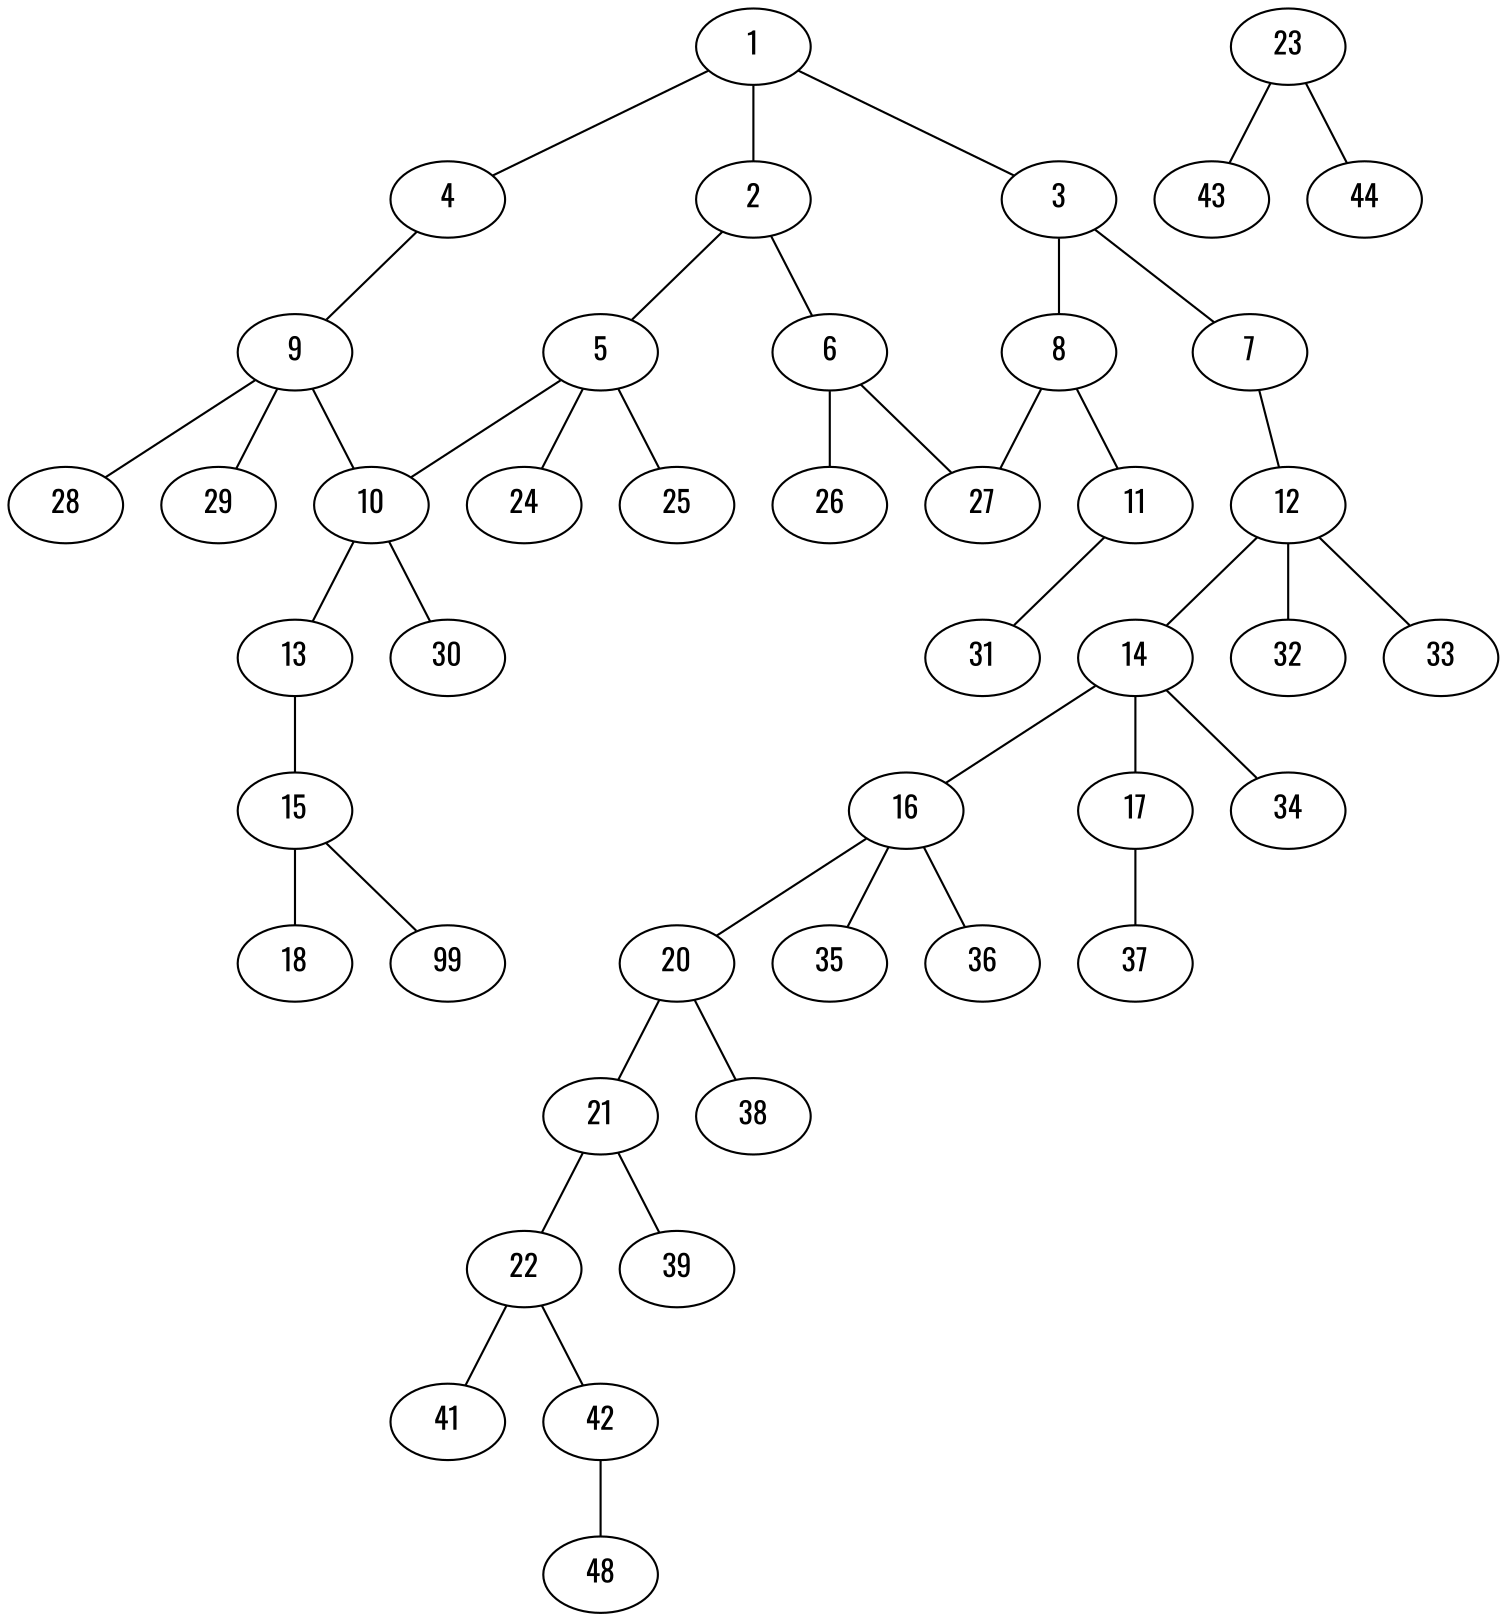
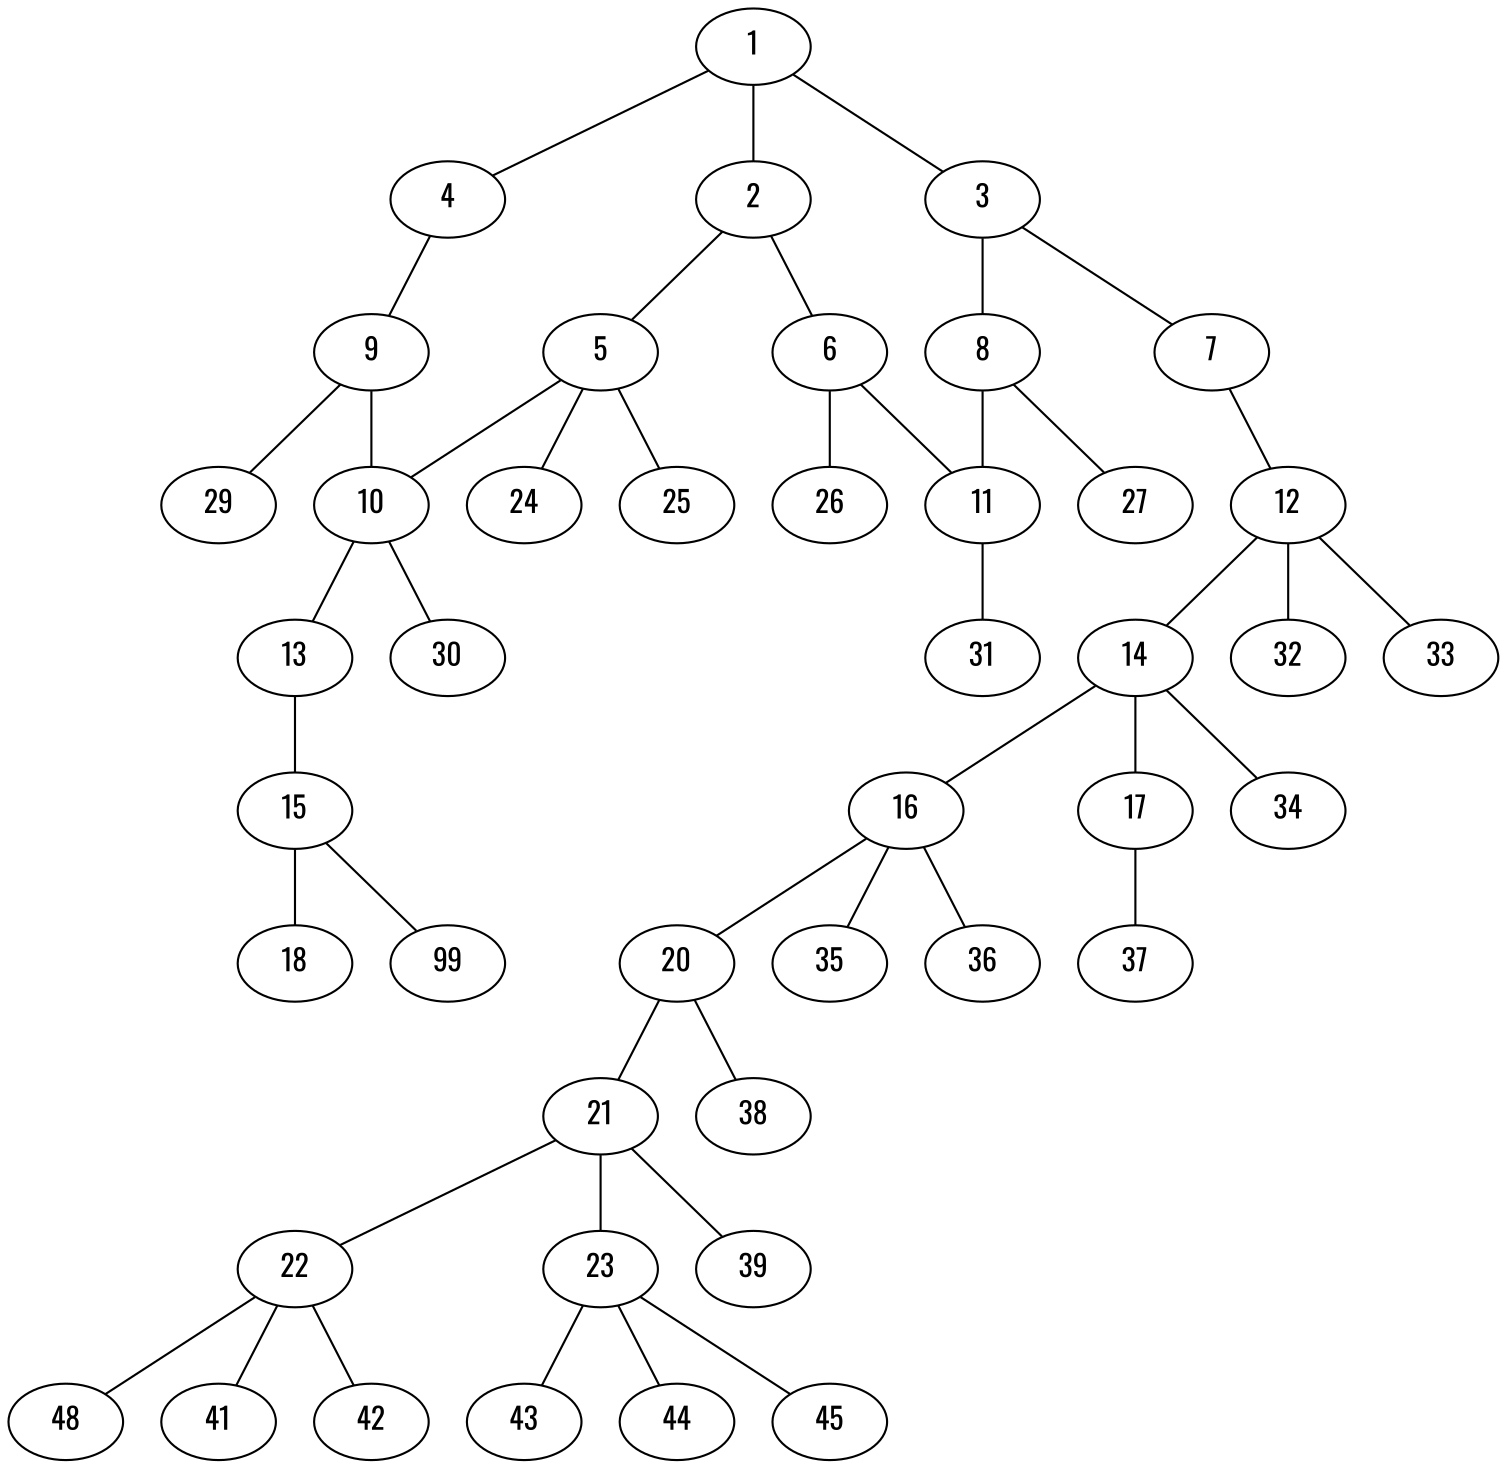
edge "6" -- "27": now "6" -- "11"
node "28": removed
edge "21" -- "23": added
node "45": added
edge "42" -- "48": now "22" -- "48"
